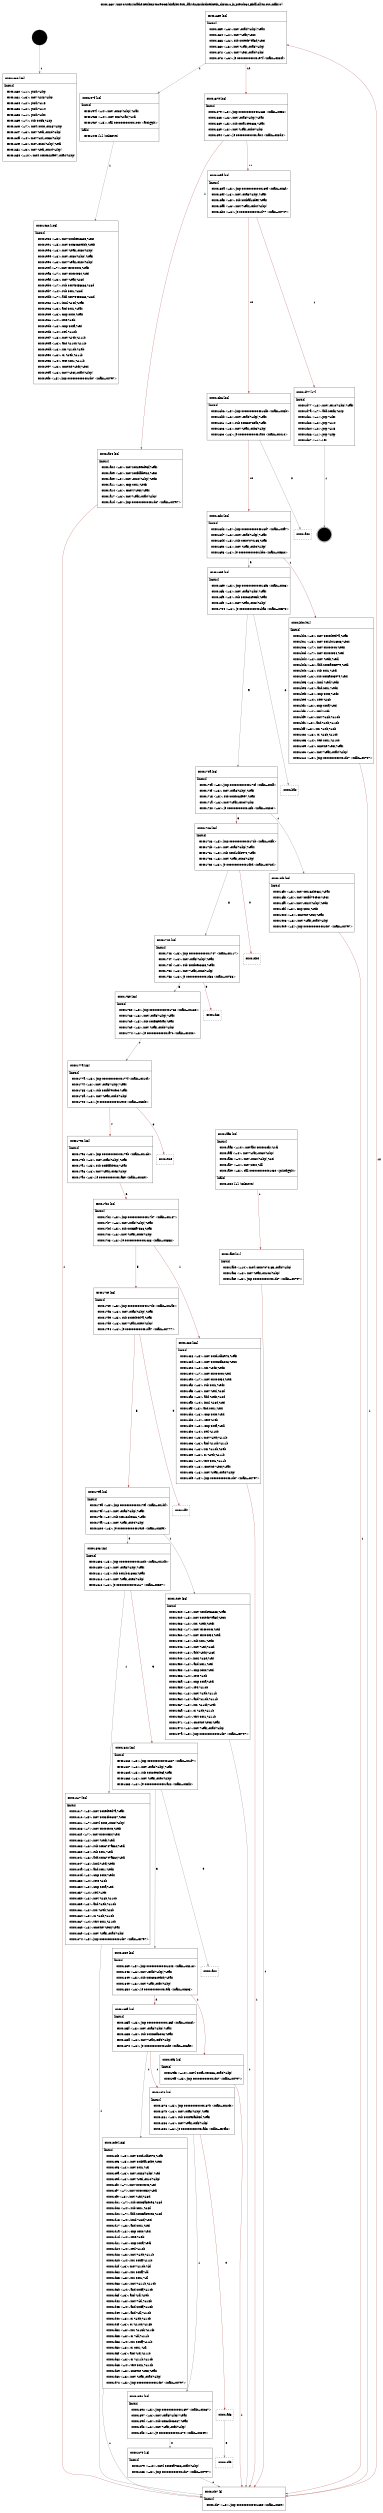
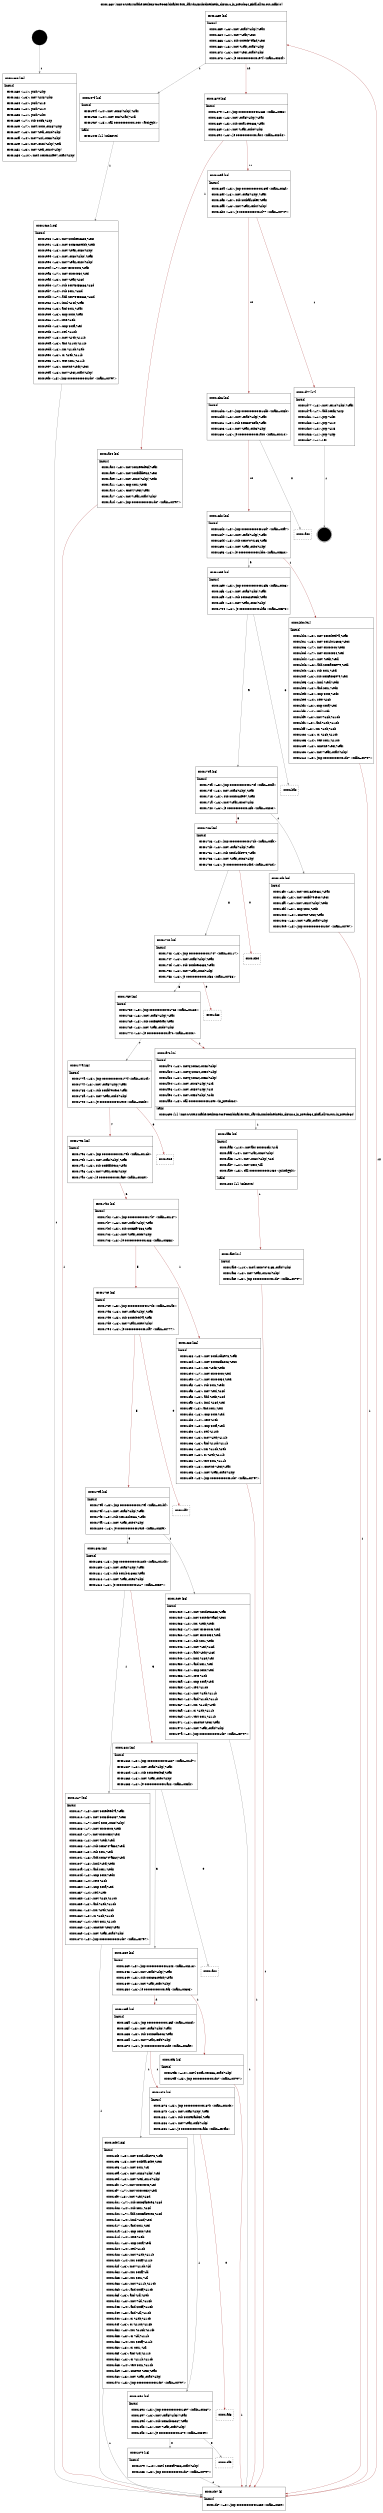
node "0x401a7c [41]": added
edge "0x40198c [105]" -> "0x401dc7 [5]": added, label "1"
edge "0x401ad3" -> "0x4018ae": now "0x401892 [28]" -> "0x4018ae"
